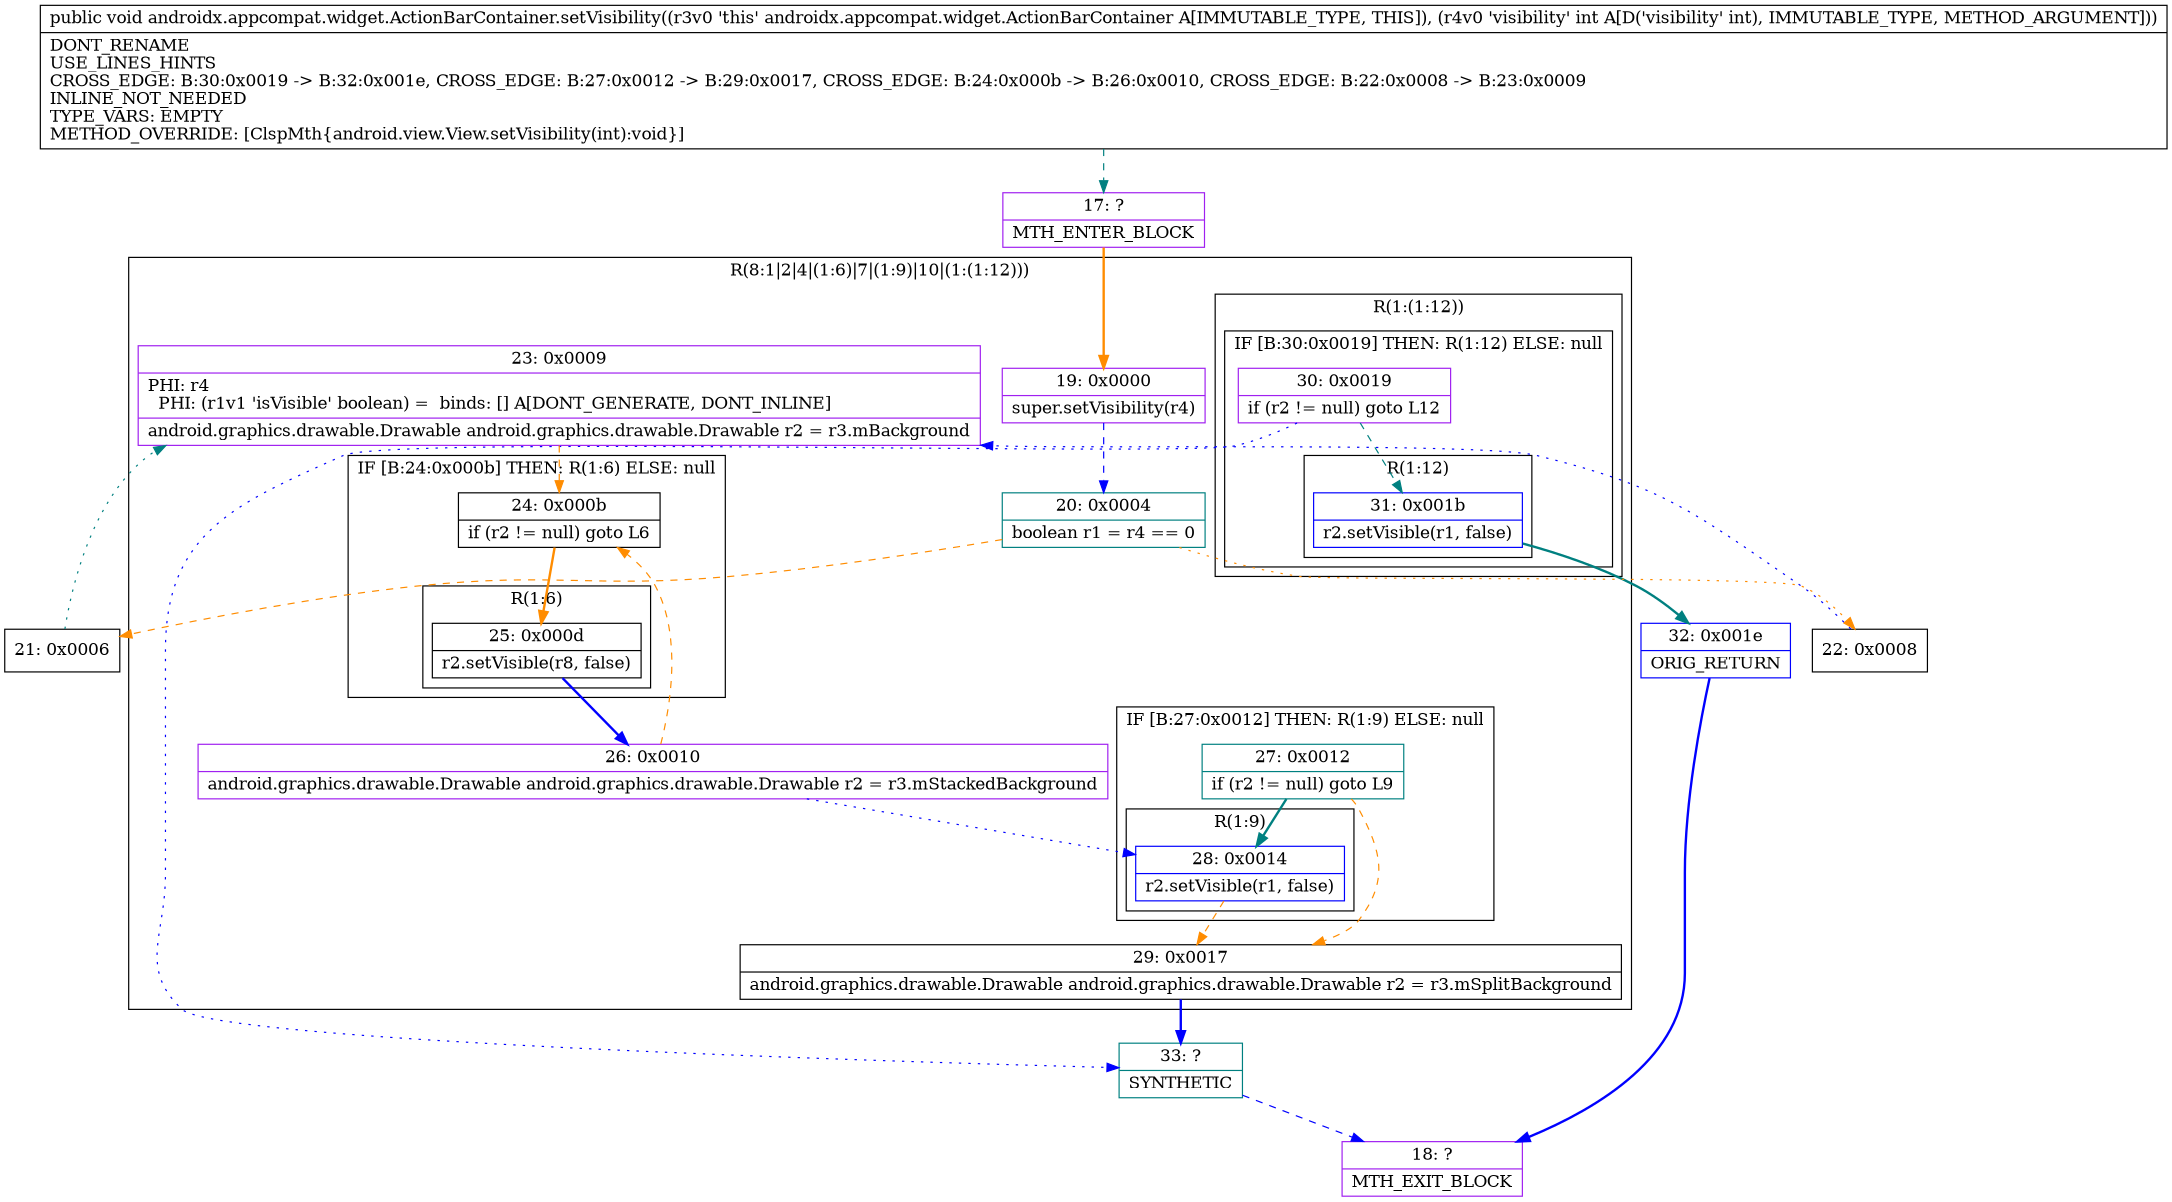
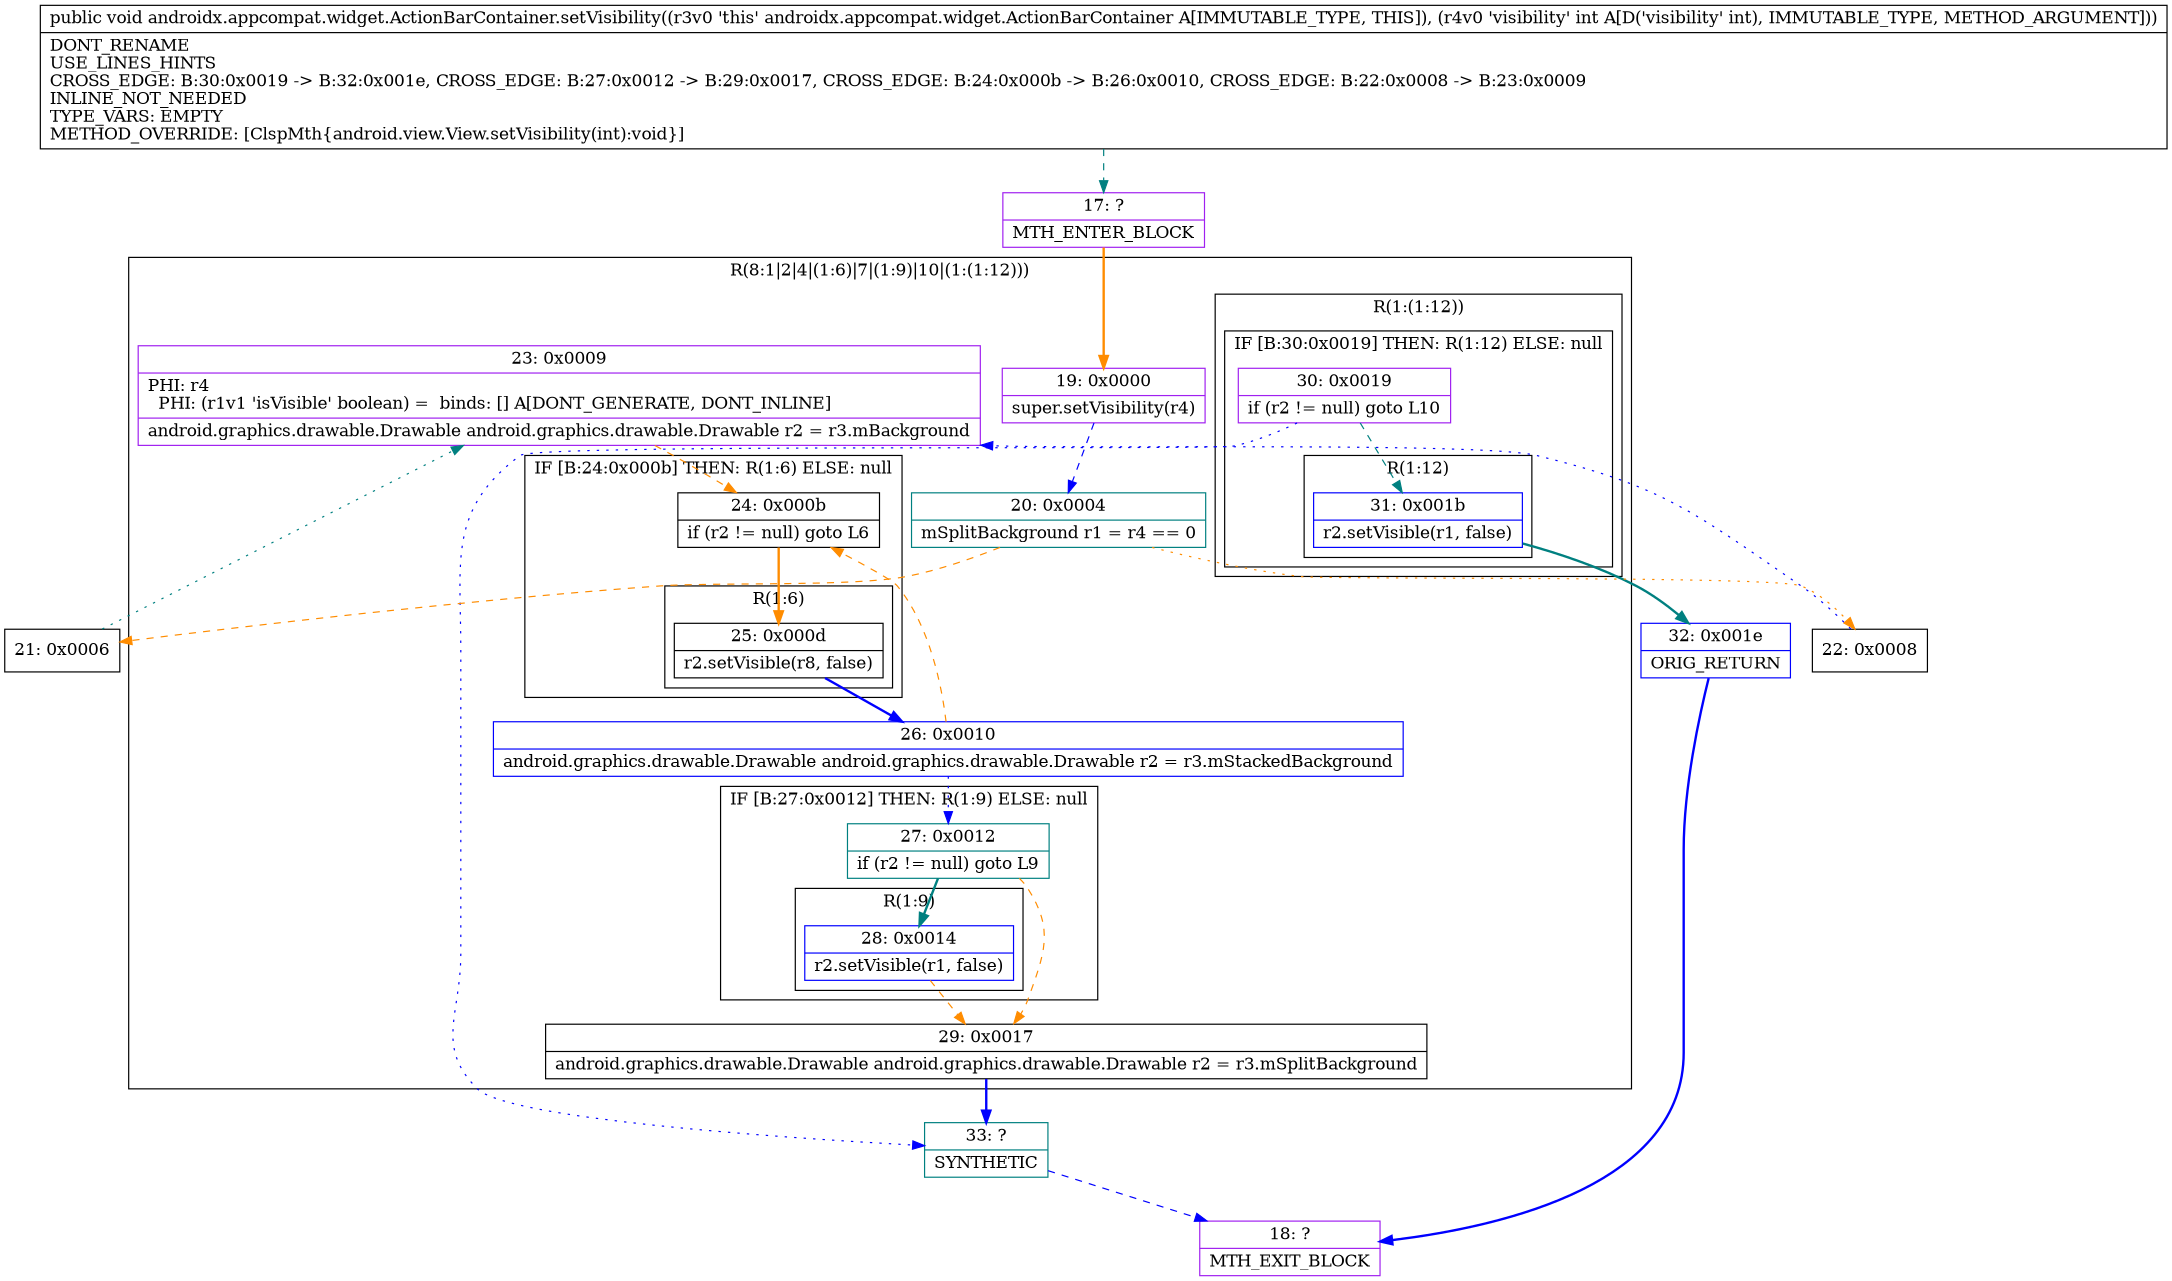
node "30: 0x0019": text "if (r2 != null) goto L12" -> "if (r2 != null) goto L10"
node "20: 0x0004": text "boolean r1 = r4 == 0" -> "mSplitBackground r1 = r4 == 0"
node "26: 0x0010": color purple -> blue
edge "26: 0x0010" -> "28: 0x0014": now "26: 0x0010" -> "27: 0x0012"
